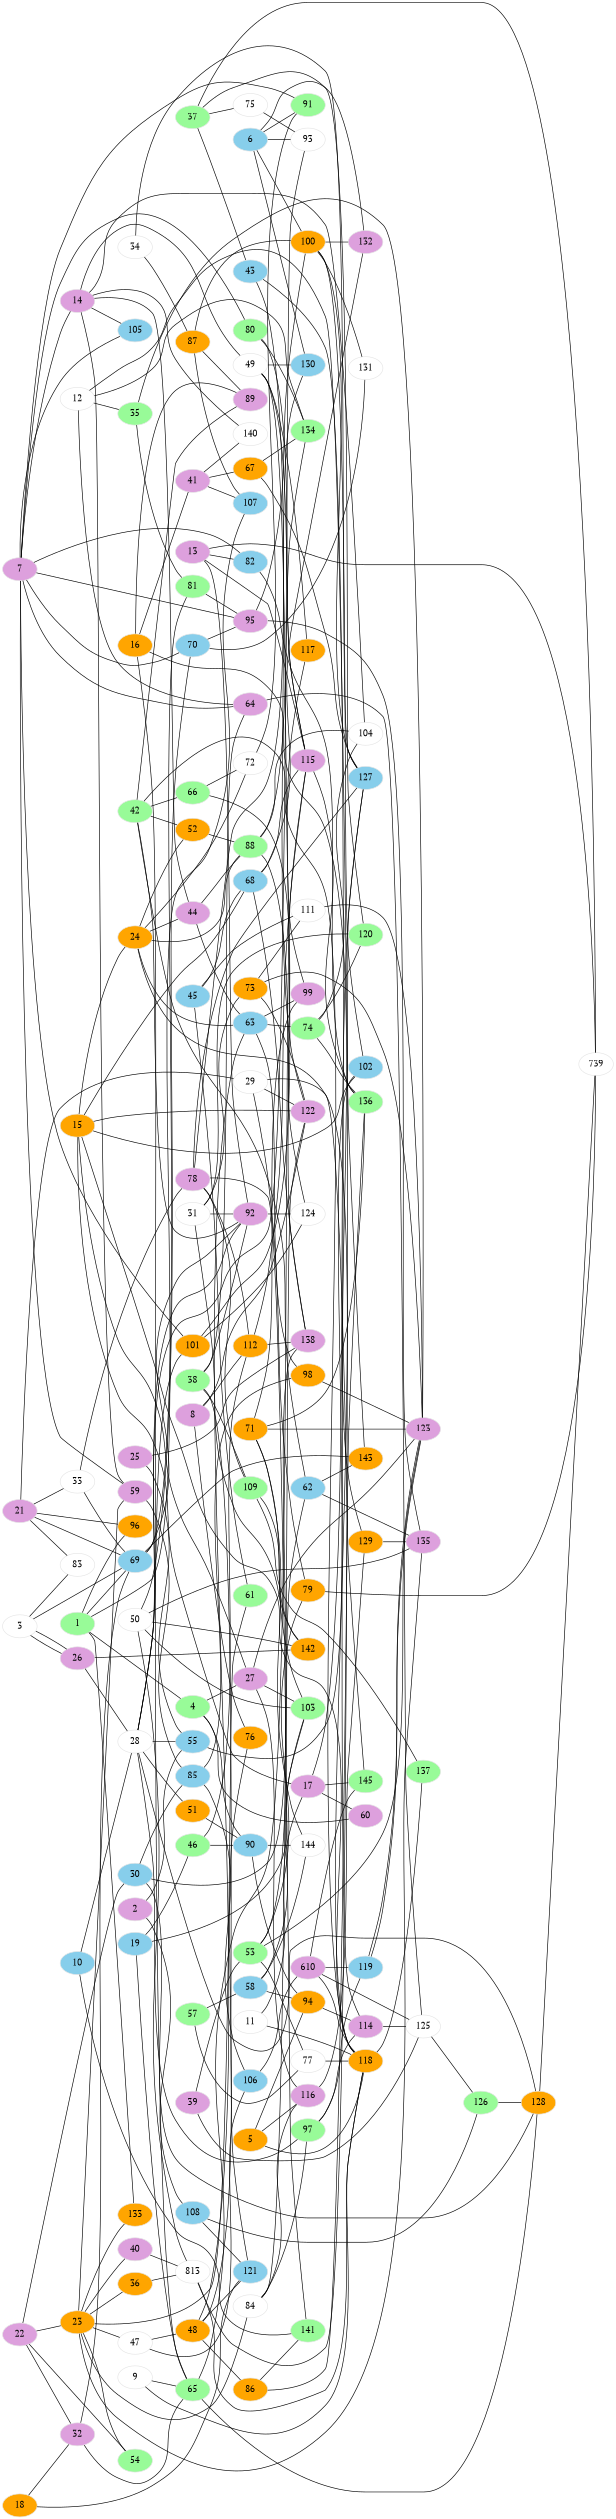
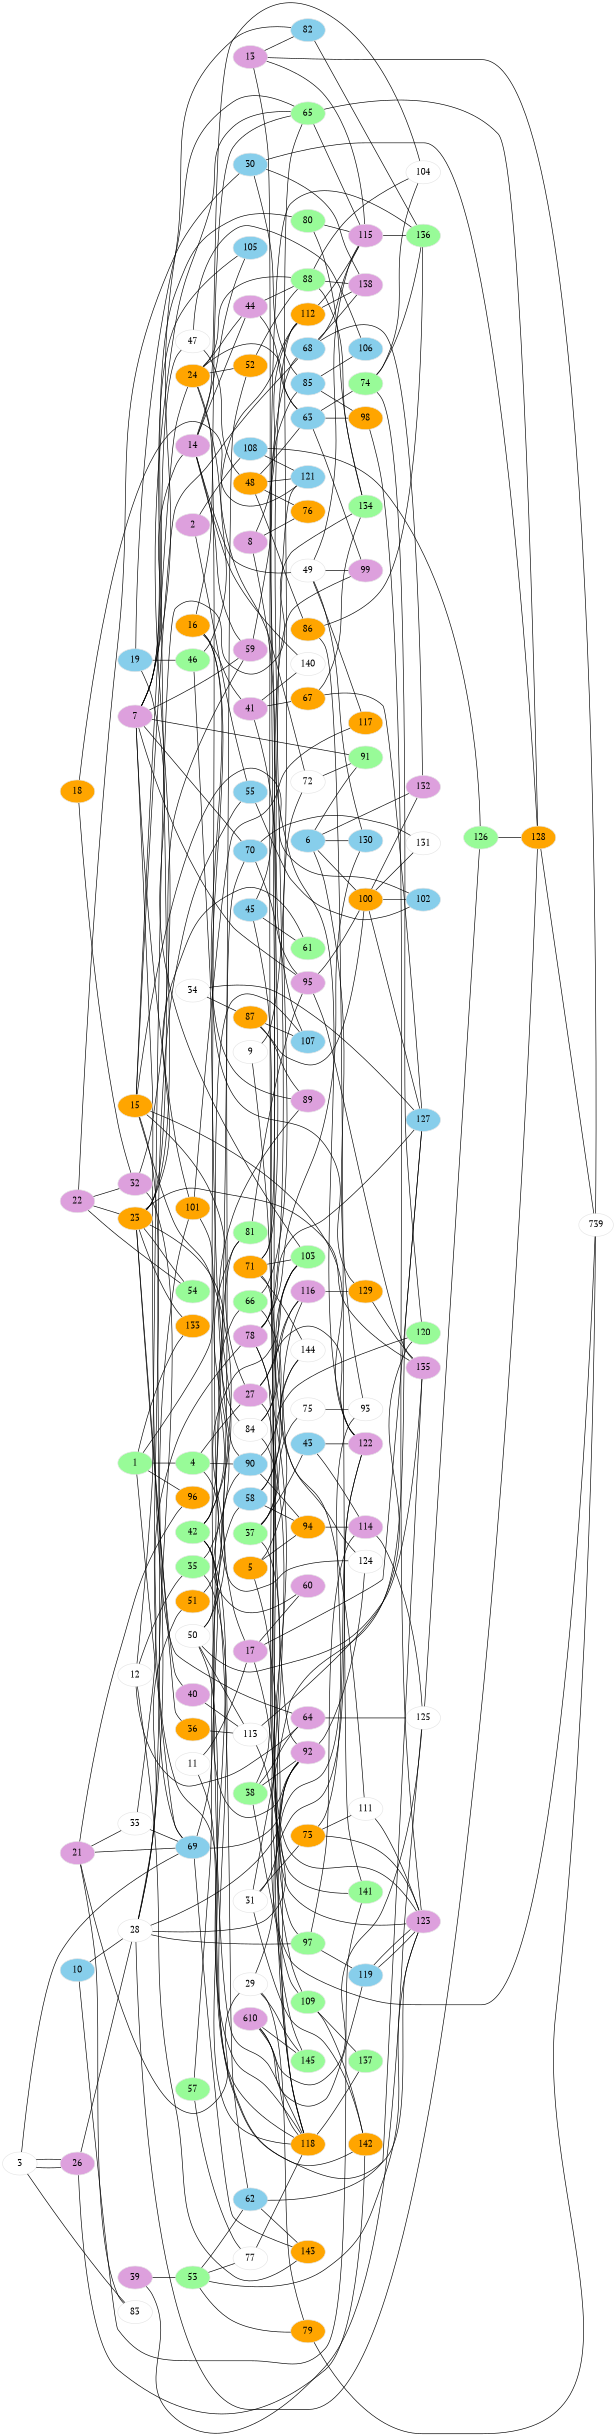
node "25": removed
edge "610" -- "106": removed
node "813": label "813" -> "113"
